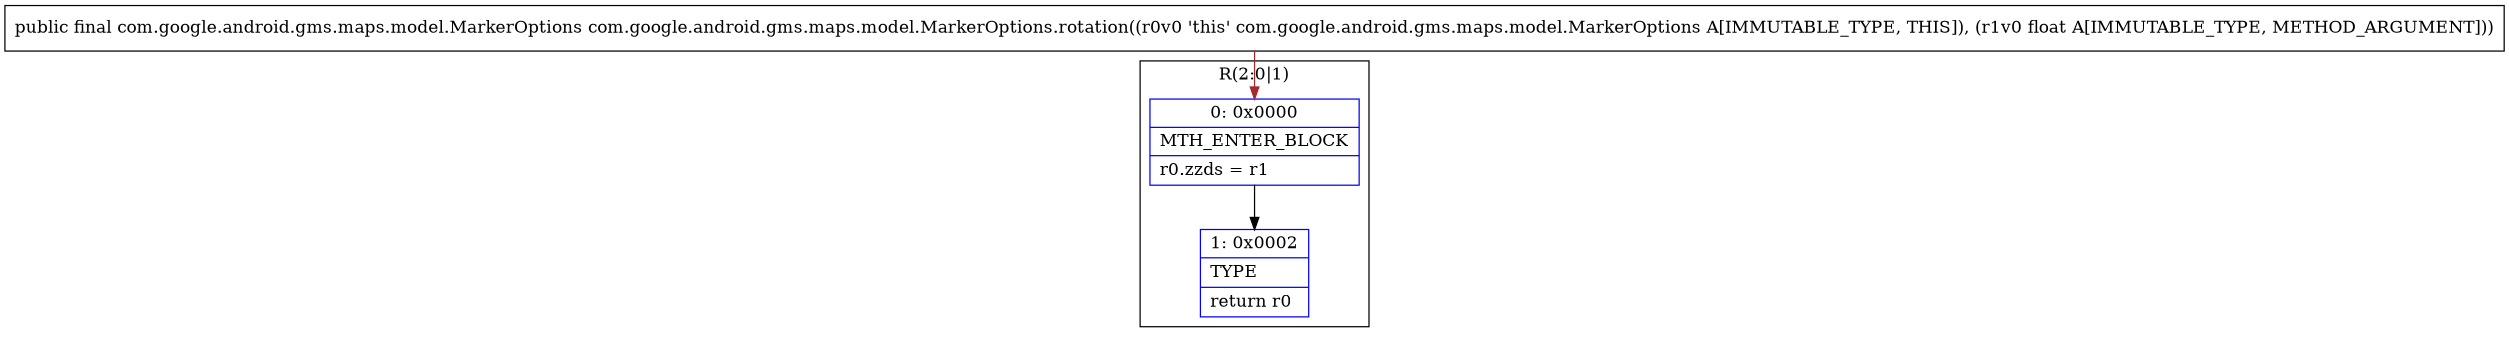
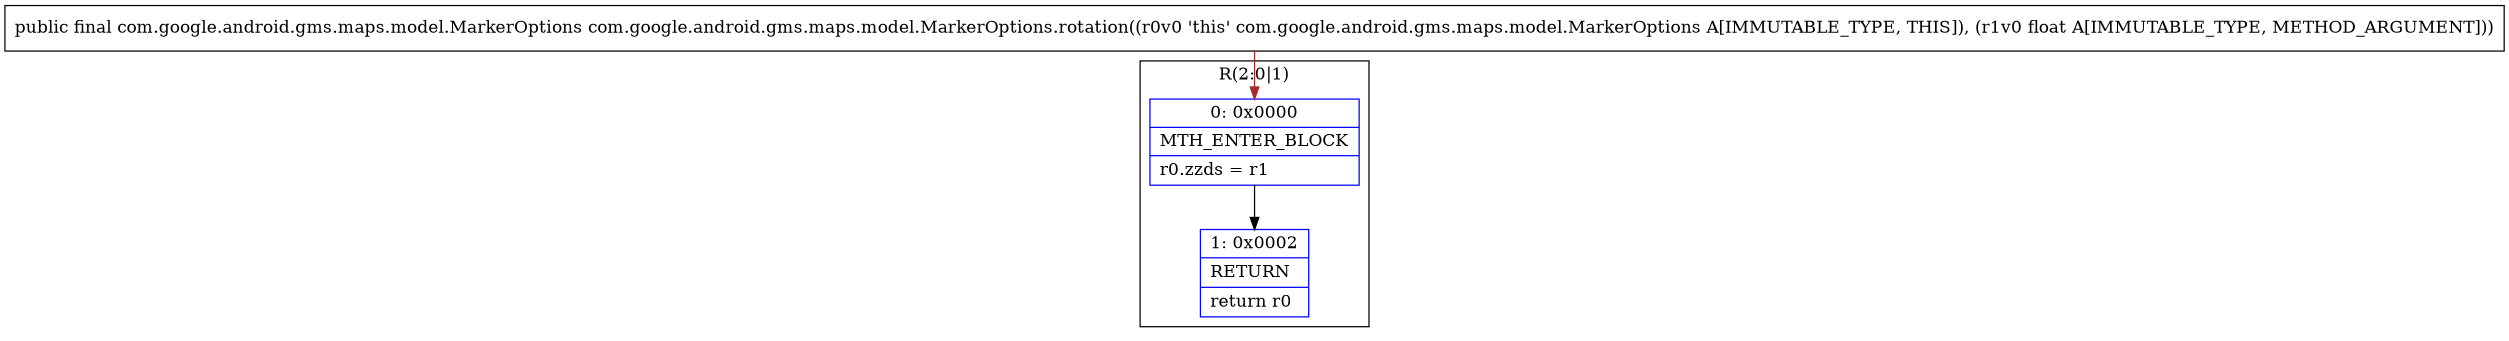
node "1: 0x0002": text "TYPE" -> "RETURN"
